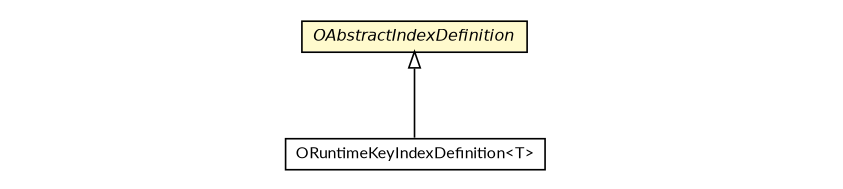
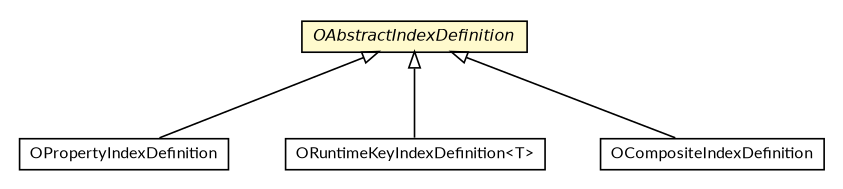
node "OPropertyIndexDefinition": added
node "OCompositeIndexDefinition": added
